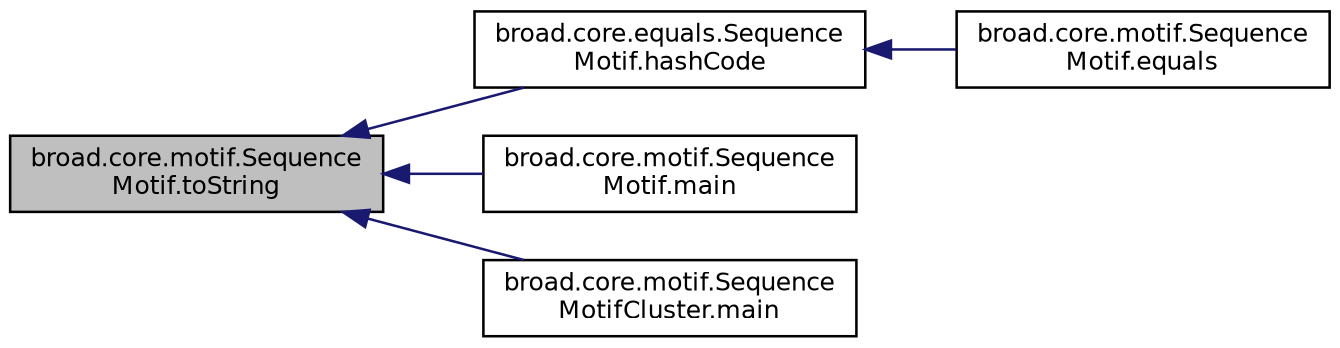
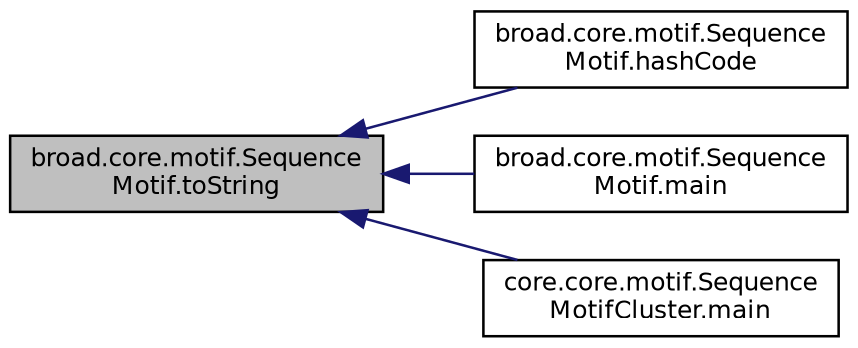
node "broad.core.equals.Sequence Motif.hashCode": label "broad.core.equals.Sequence Motif.hashCode" -> "broad.core.motif.Sequence Motif.hashCode"
node "broad.core.motif.Sequence Motif.equals": removed
node "broad.core.motif.Sequence MotifCluster.main": label "broad.core.motif.Sequence MotifCluster.main" -> "core.core.motif.Sequence MotifCluster.main"
